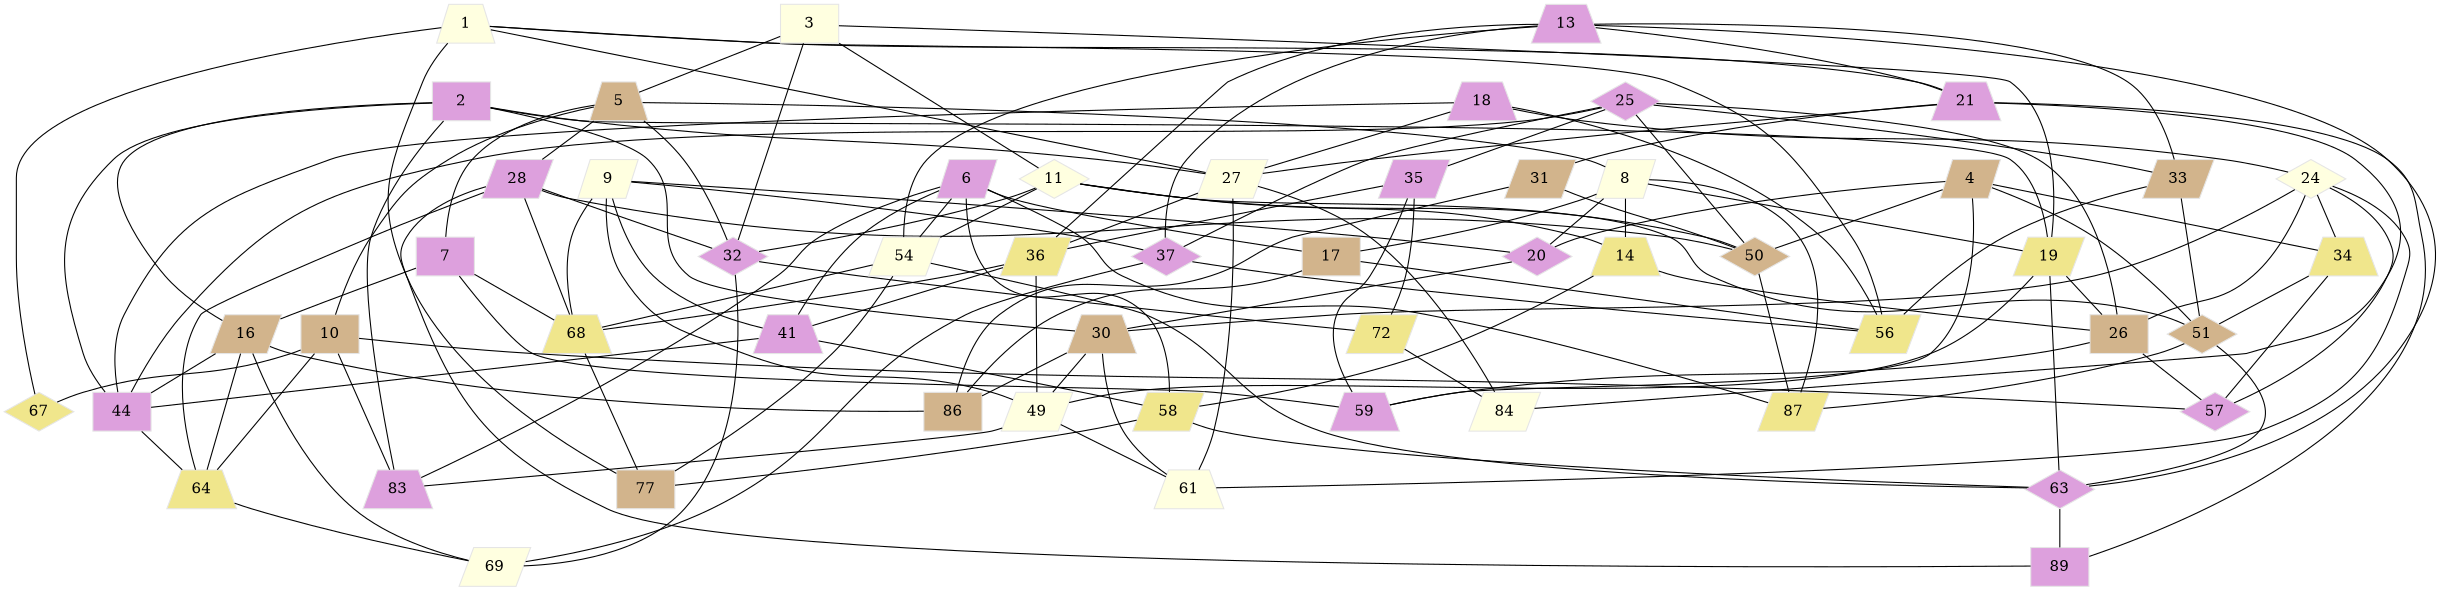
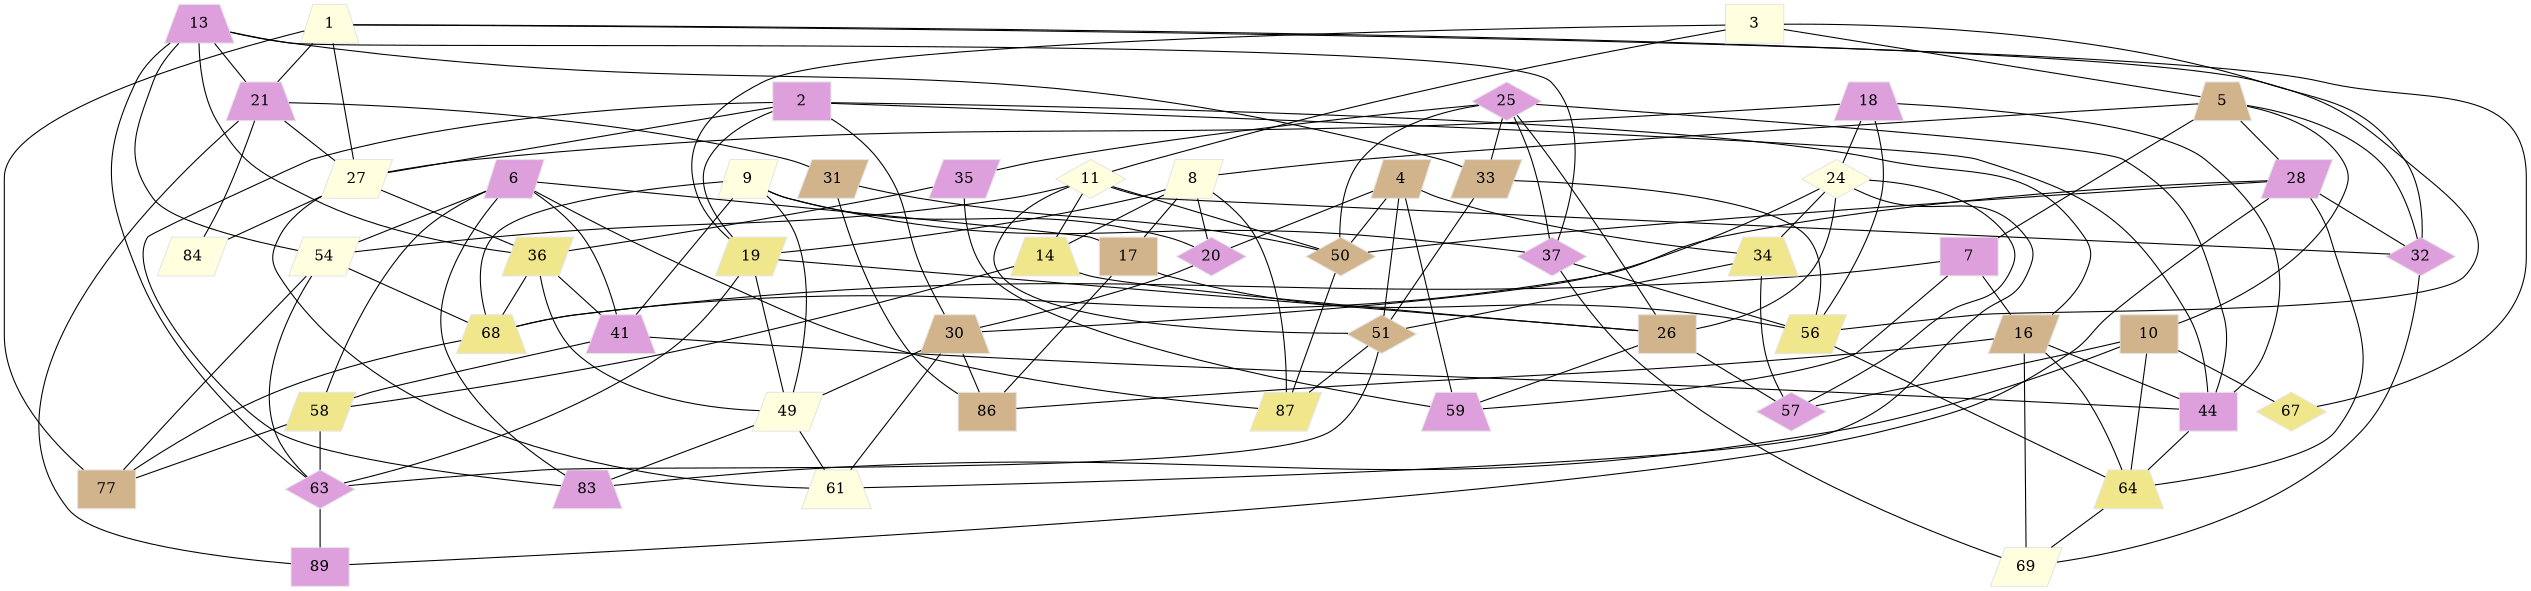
node "72": removed
edge "56" -- "64": added
